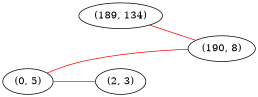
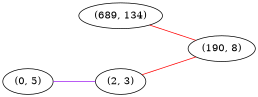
node "(189, 134)": label "(189, 134)" -> "(689, 134)"
edge "(190, 8)" -- "(0, 5)": now "(190, 8)" -- "(2, 3)"
